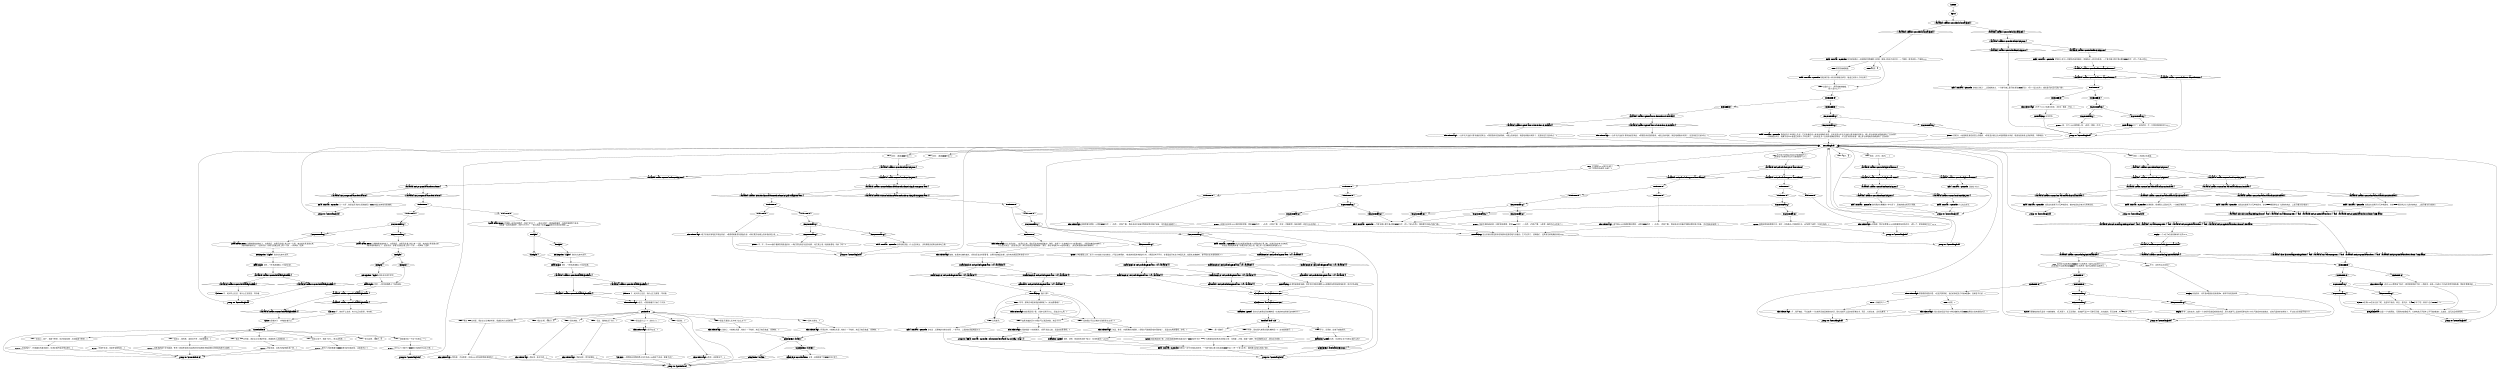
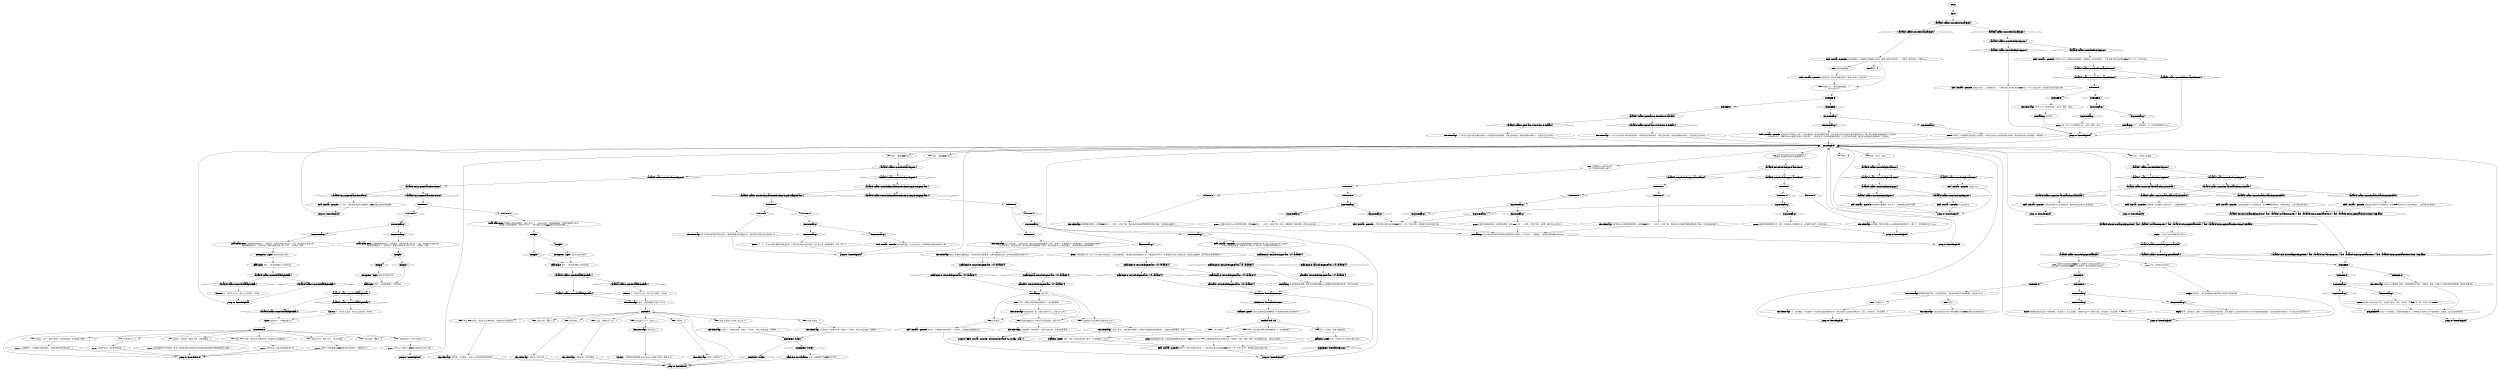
node "START": label "START" -> "TASK"
edge "You: “等等，那我汽車里发现的燃料呢？”（给他看看罐子。）" -> "You: 点头赞同。": now "Kim Kitsuragi: 他往里面看了看。“基本没剩下什么，应该没什么用。”" -> "You: 点头赞同。"
node "You: “那里有什么？”": added
edge "You: “别担心，我有枪。虽然没子弹，但是我有枪。”" -> "Cuno: “还真他妈是个好消息呢，警察！那就用你那支*该死的空枪*把那些要搞我们的狗屁东西吓出屎吧。”": now "You: “别担心，我有枪。虽然没子弹，但是我有枪。”" -> "Jump to: [cuno_is_here]"
